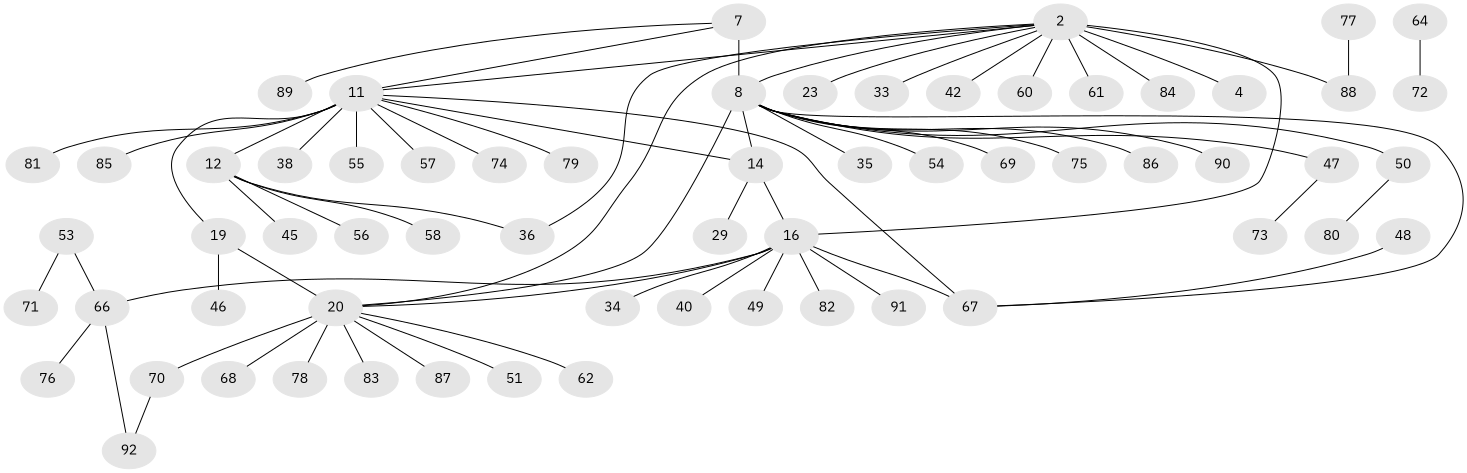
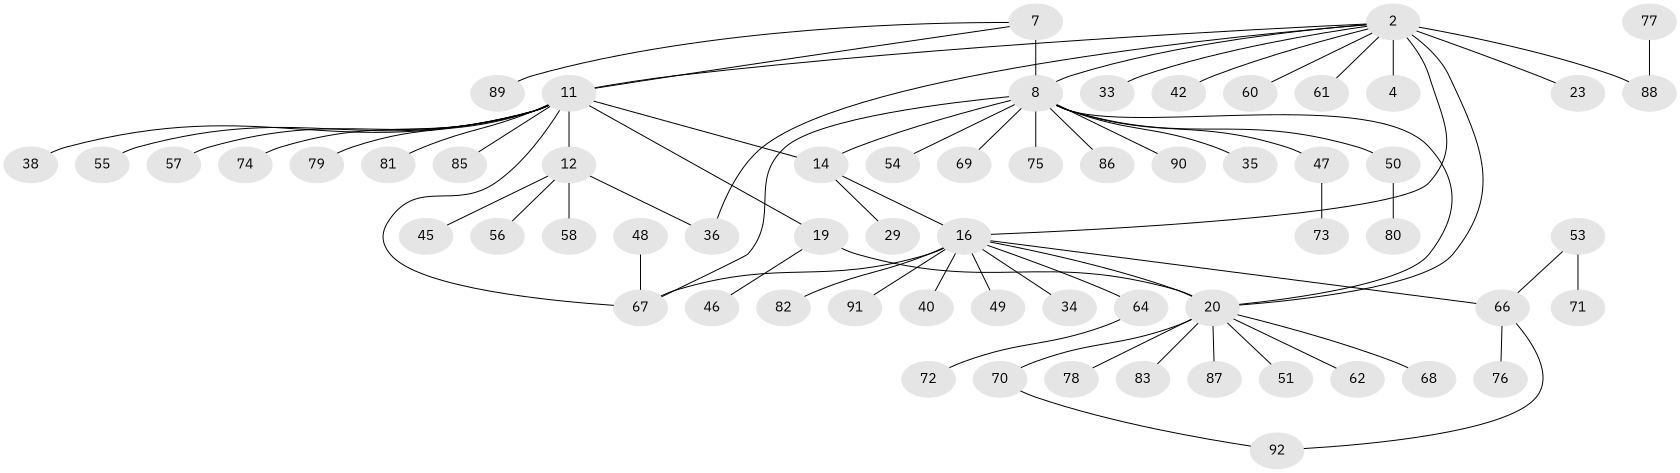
node "84": removed
edge "16" -- "64": added
